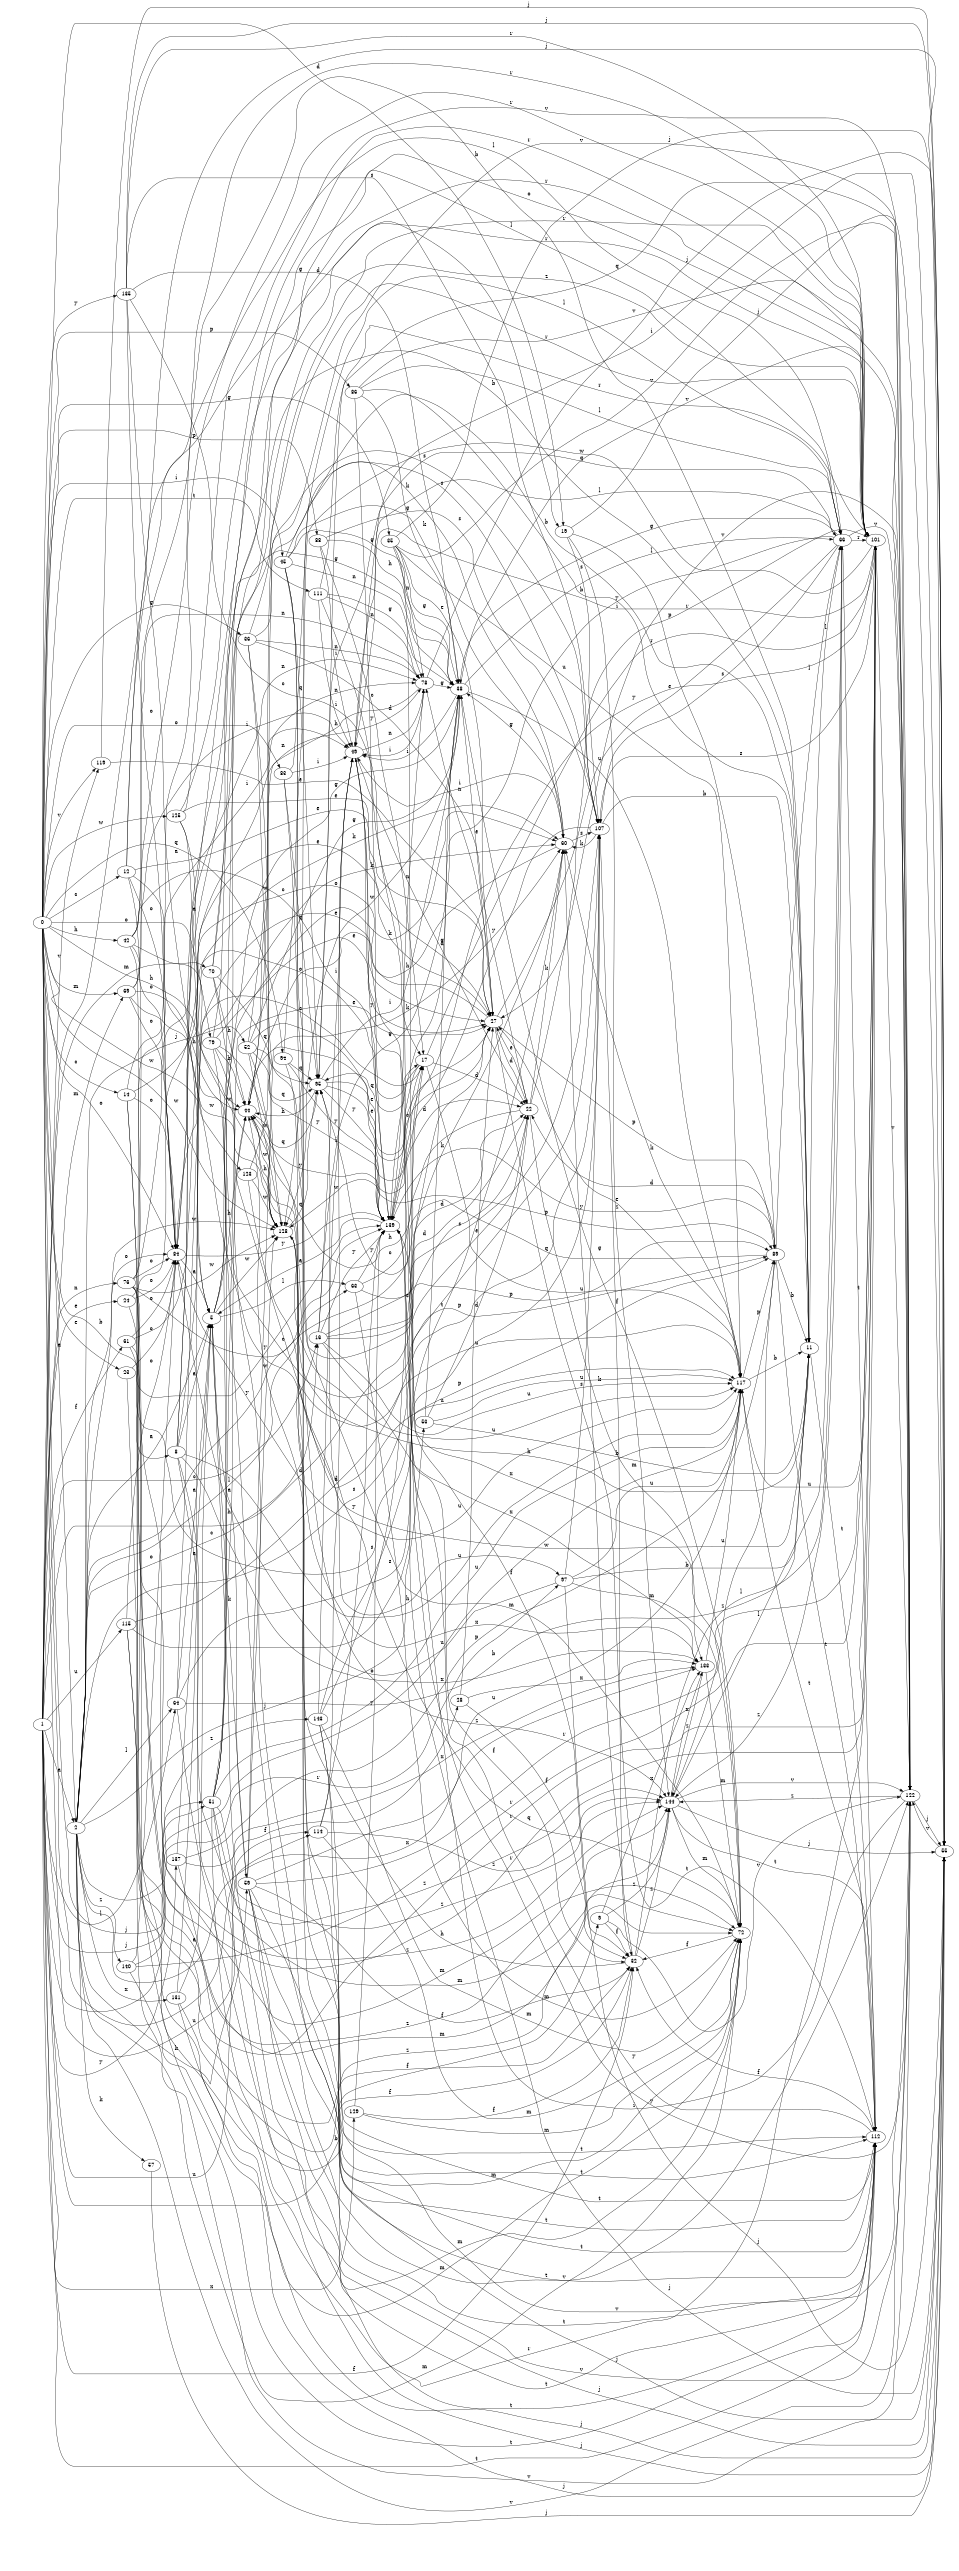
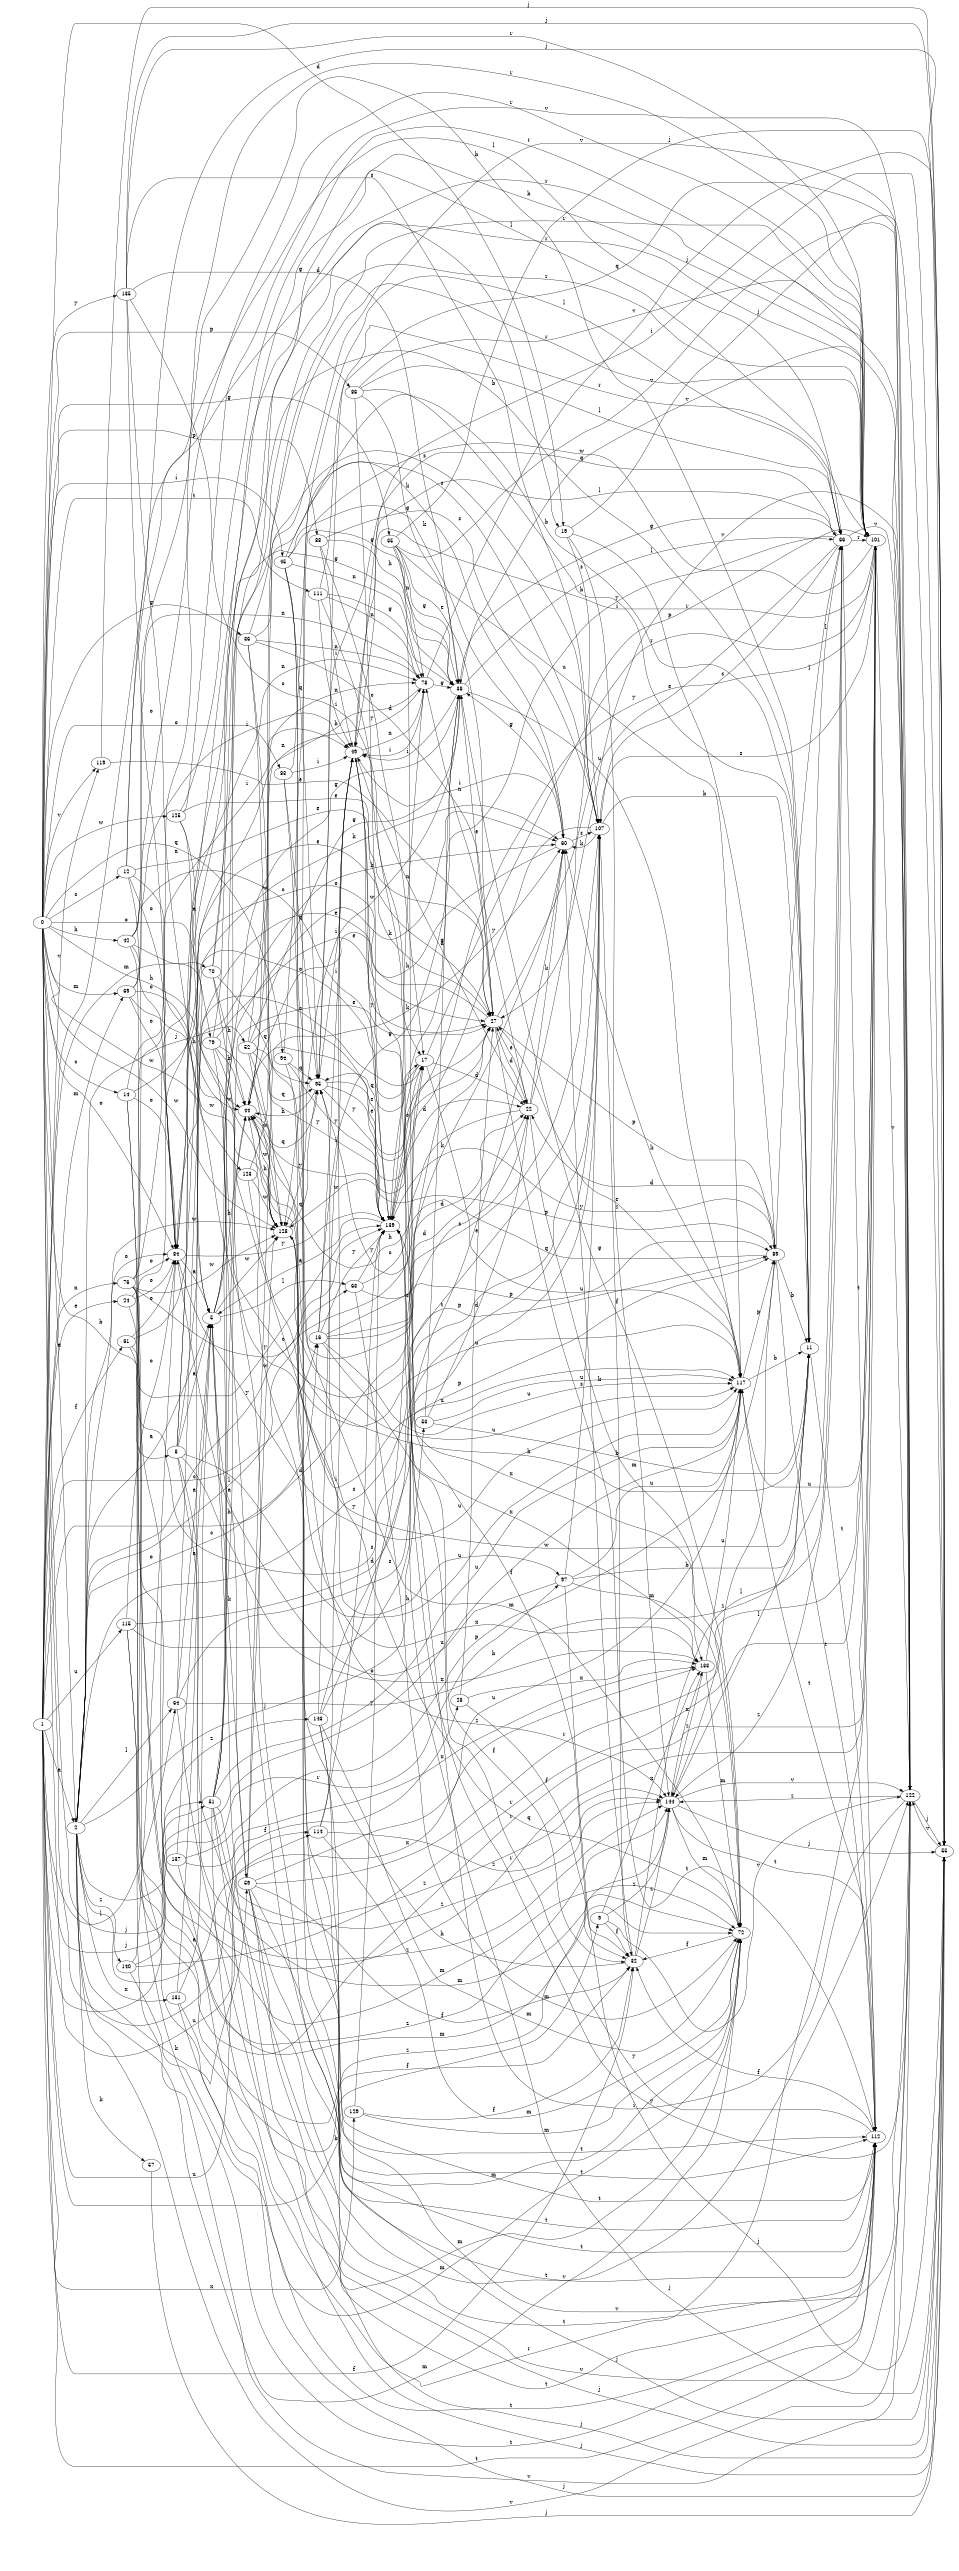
edge "101" -> "84": label "o" -> "b"
edge "51" -> "101": label "z" -> "r"
edge "95" -> "38": now "95" -> "49"
node "23": removed
edge "115" -> "22": now "115" -> "107"
edge "1" -> "137": removed, label "y"
